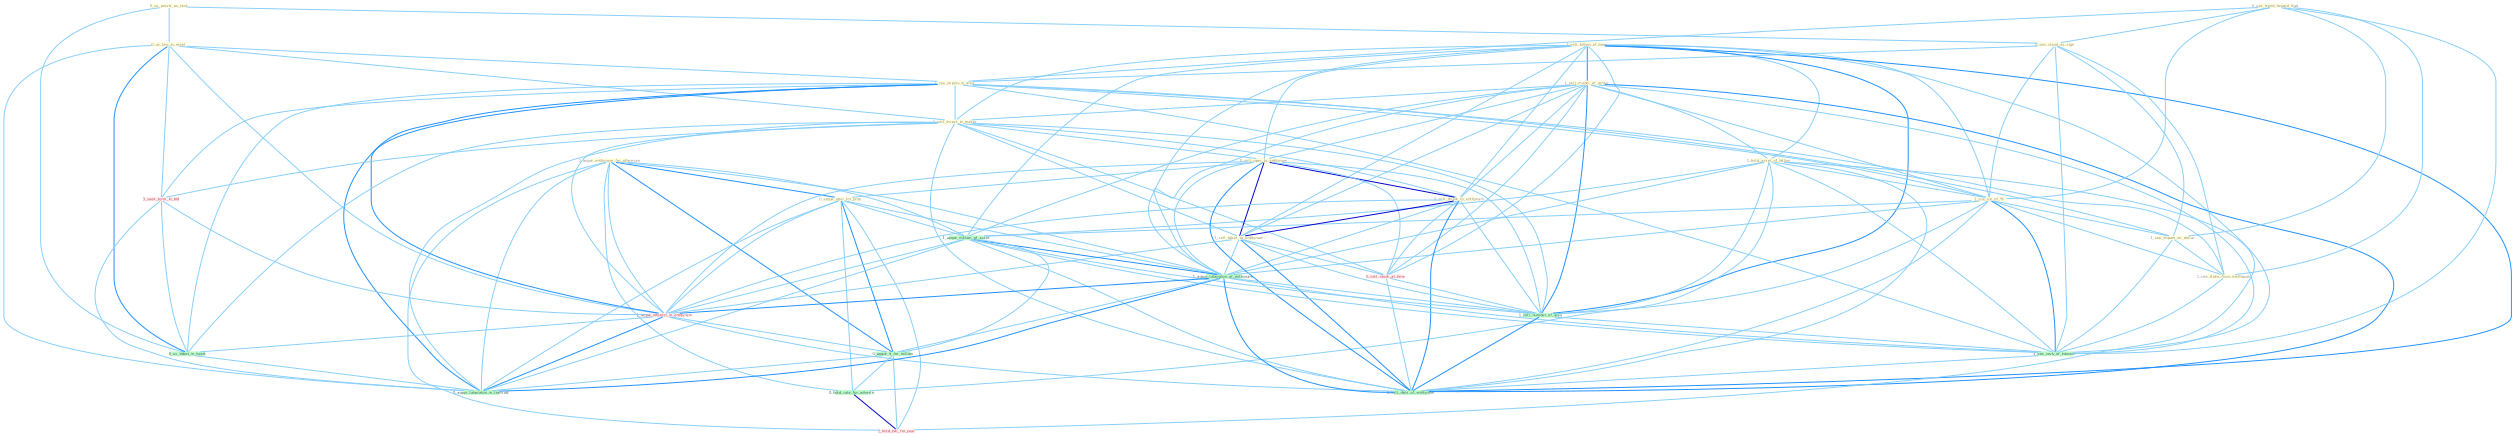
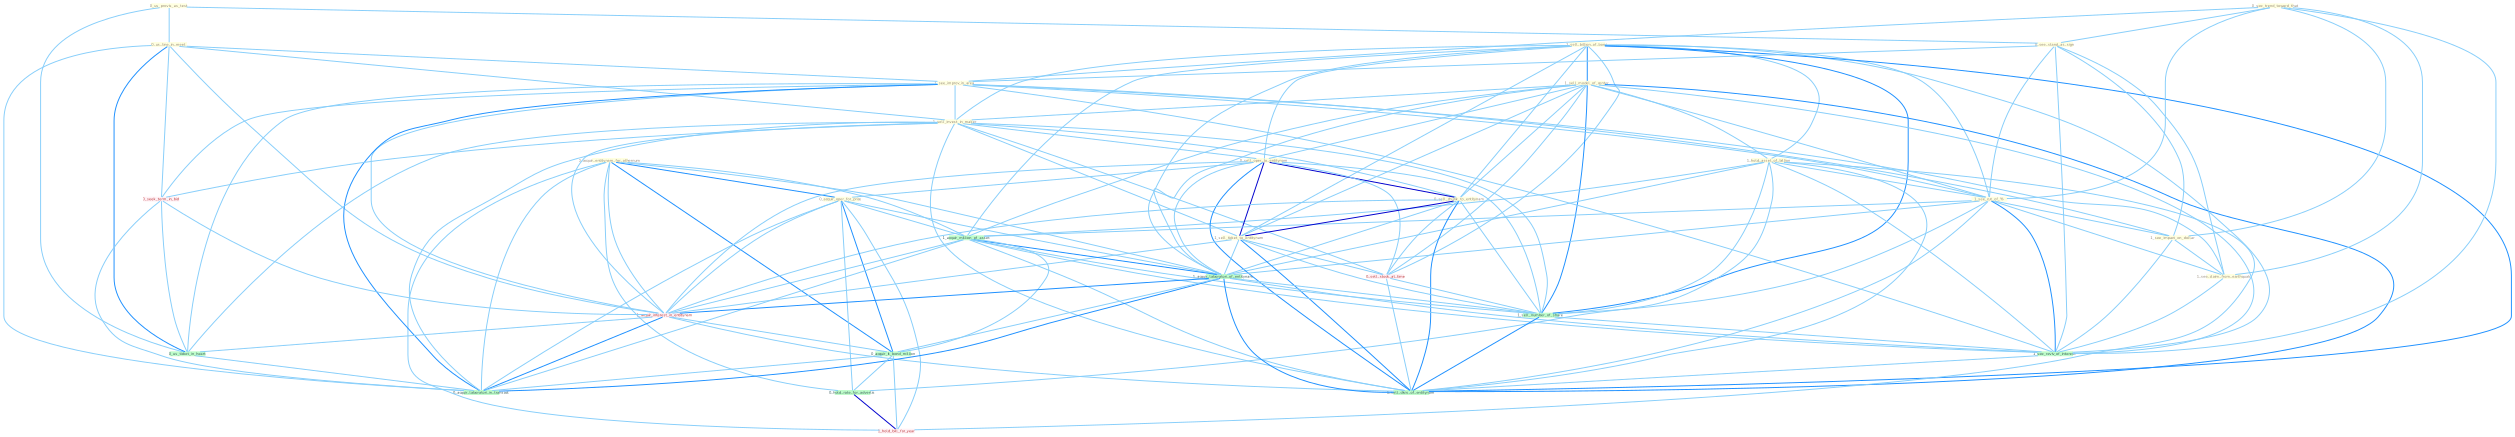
edge "1_see_improv_in_area" -- "1_acquir_interest_in_entitynam": color #1e90ff -> #87cefa
node "1_sell_number_of_area": label "1_sell_number_of_area" -> "1_sell_number_of_share"
node "0_acquir_it_for_million": label "0_acquir_it_for_million" -> "0_acquir_it_bond_million"
